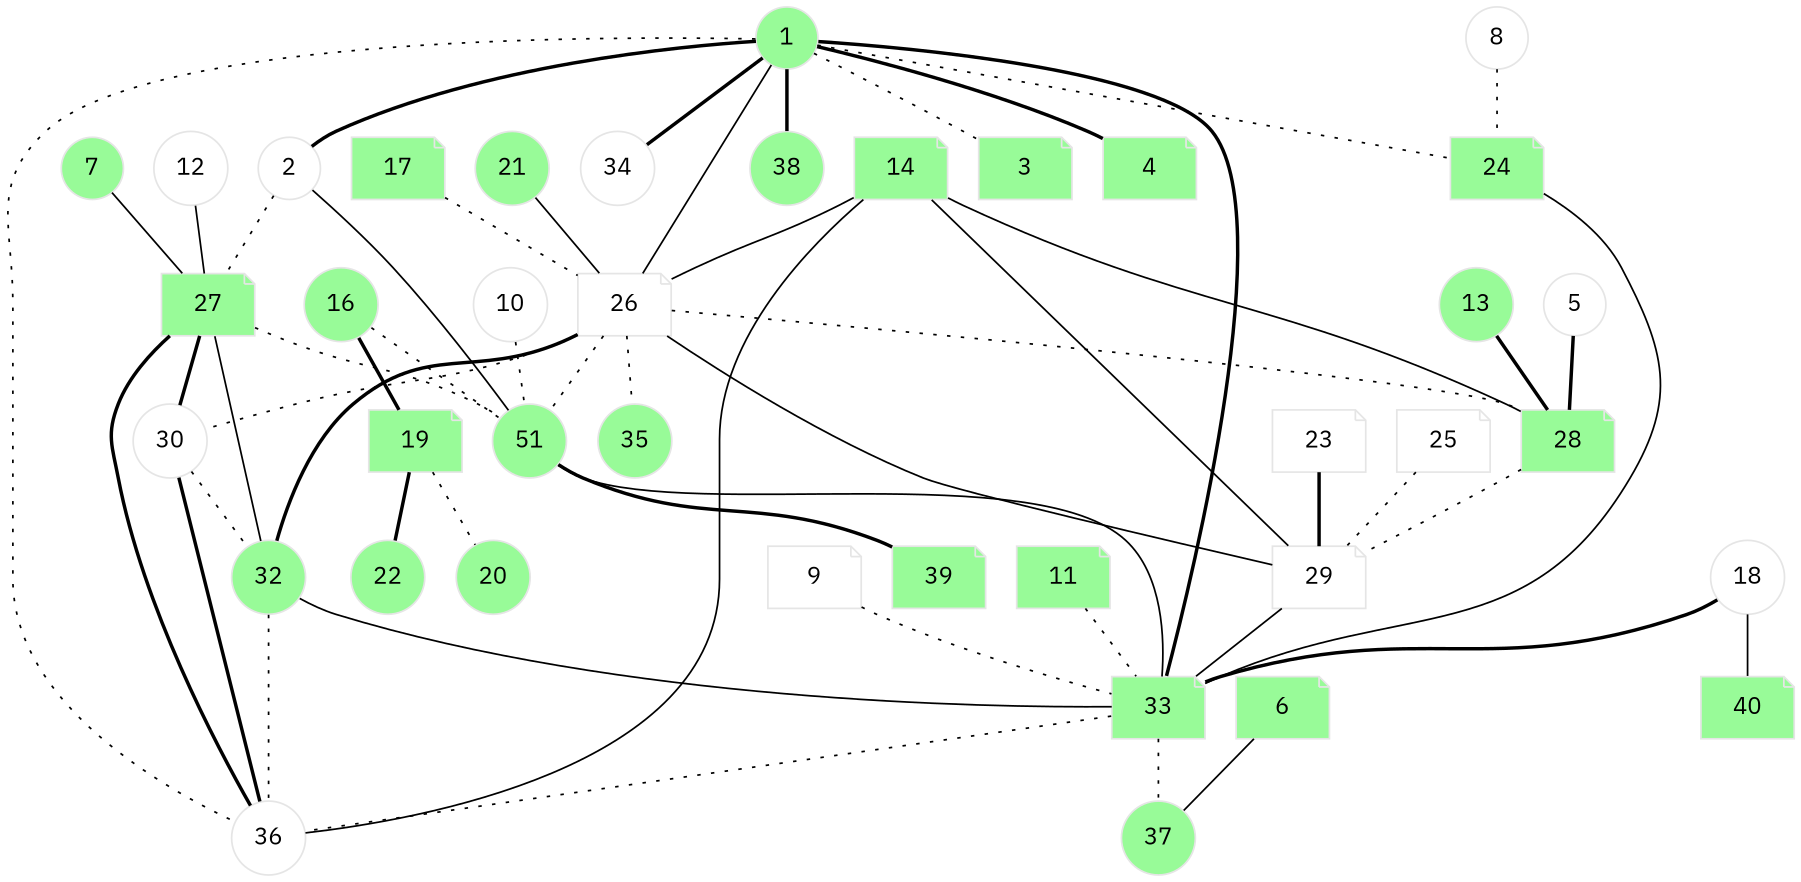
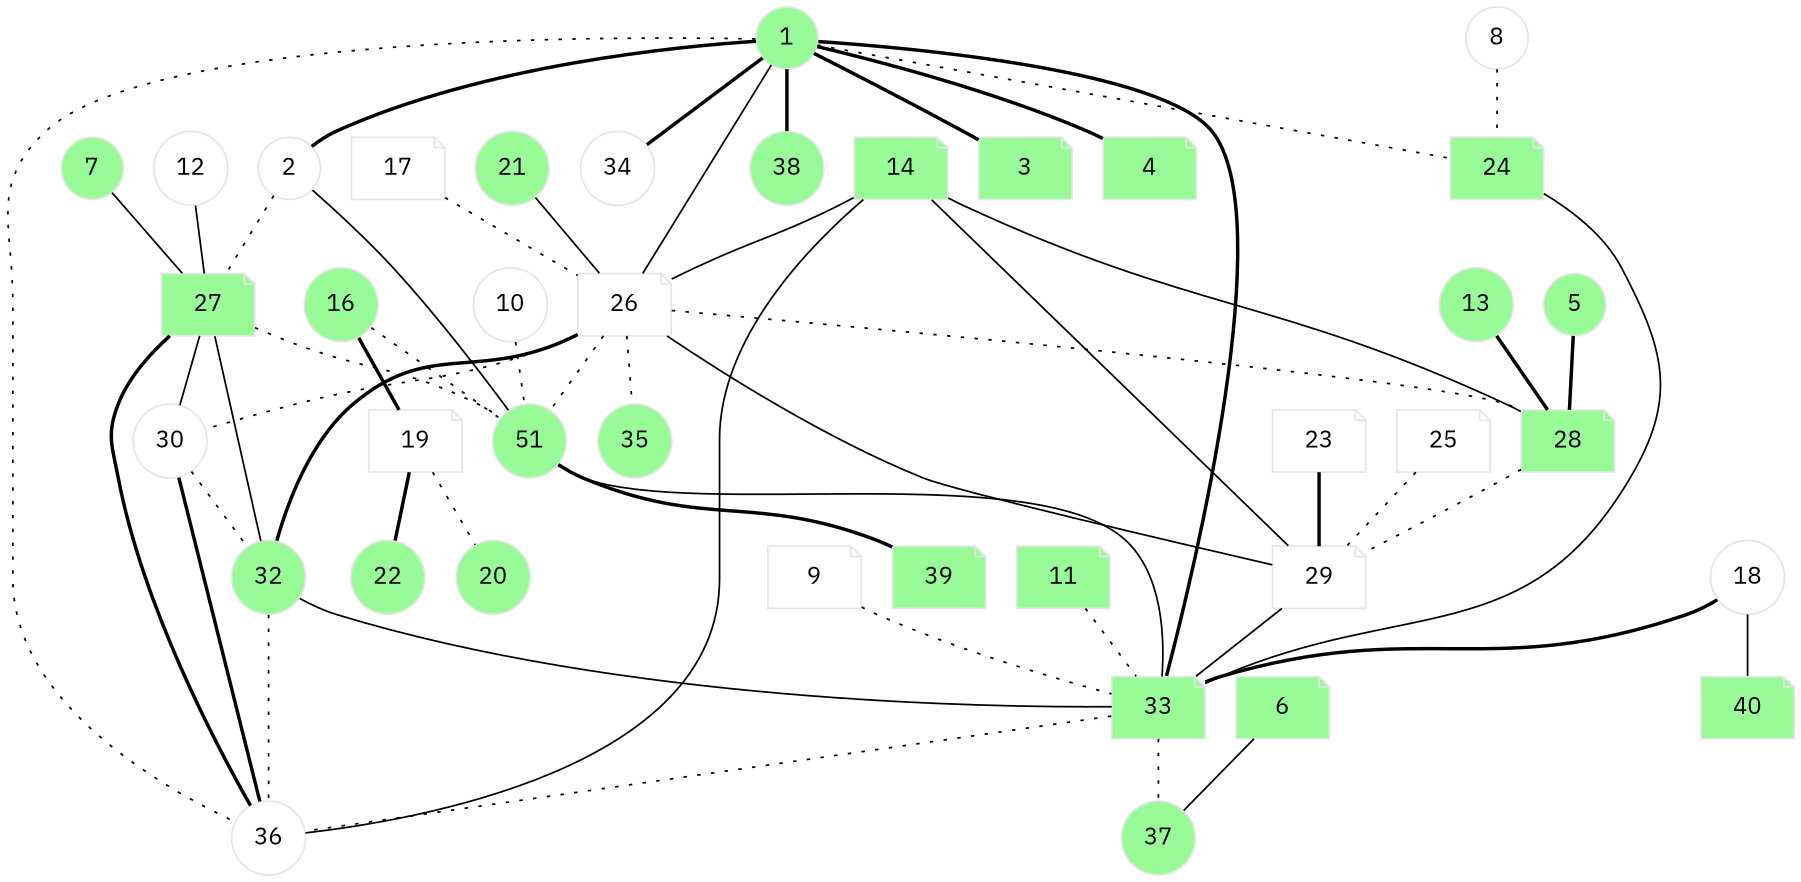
edge "1" -- "3": style dotted -> bold
node "17": fillcolor palegreen -> white
node "5": fillcolor white -> palegreen
edge "27" -- "30": style bold -> solid
node "19": fillcolor palegreen -> white
